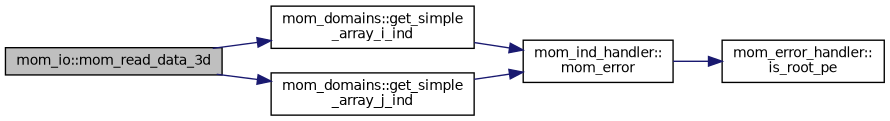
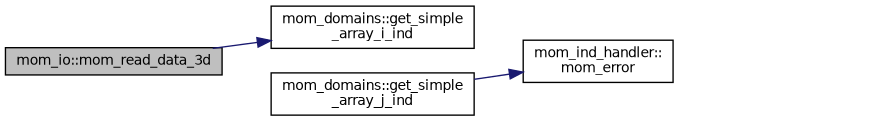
edge "mom_domains::get_simple _array_i_ind" -> "mom_ind_handler:: mom_error": removed
node "mom_error_handler:: is_root_pe": removed
edge "mom_io::mom_read_data_3d" -> "mom_domains::get_simple _array_j_ind": removed
